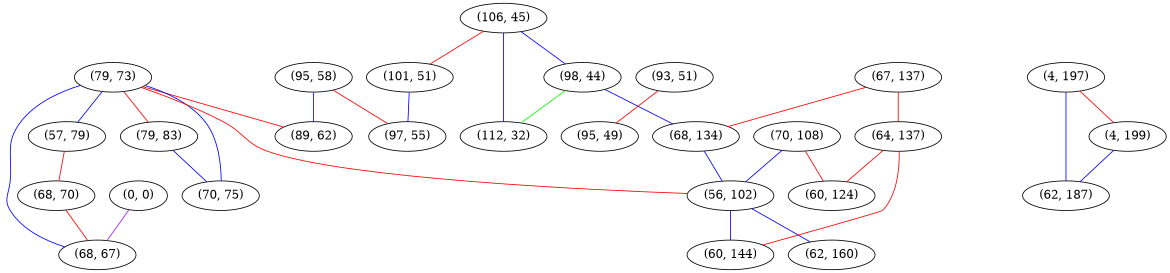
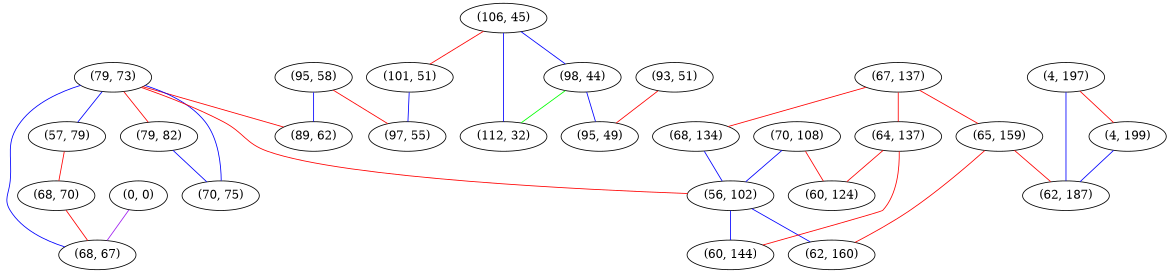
edge "(98, 44)" -- "(68, 134)": now "(98, 44)" -- "(95, 49)"
node "(79, 83)": label "(79, 83)" -> "(79, 82)"
node "(65, 159)": added
